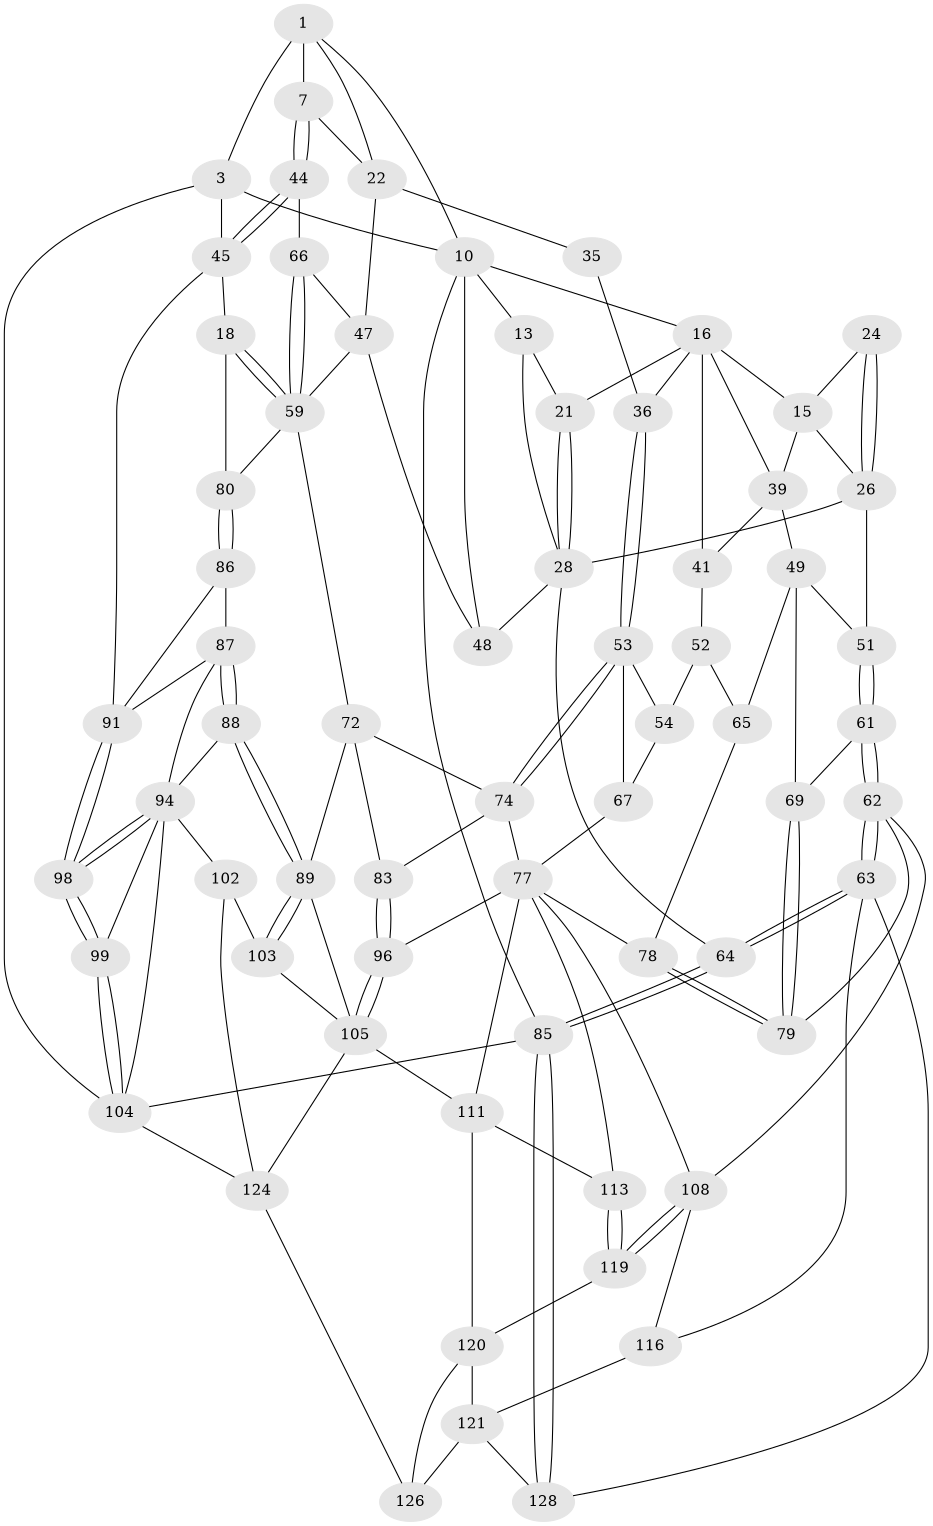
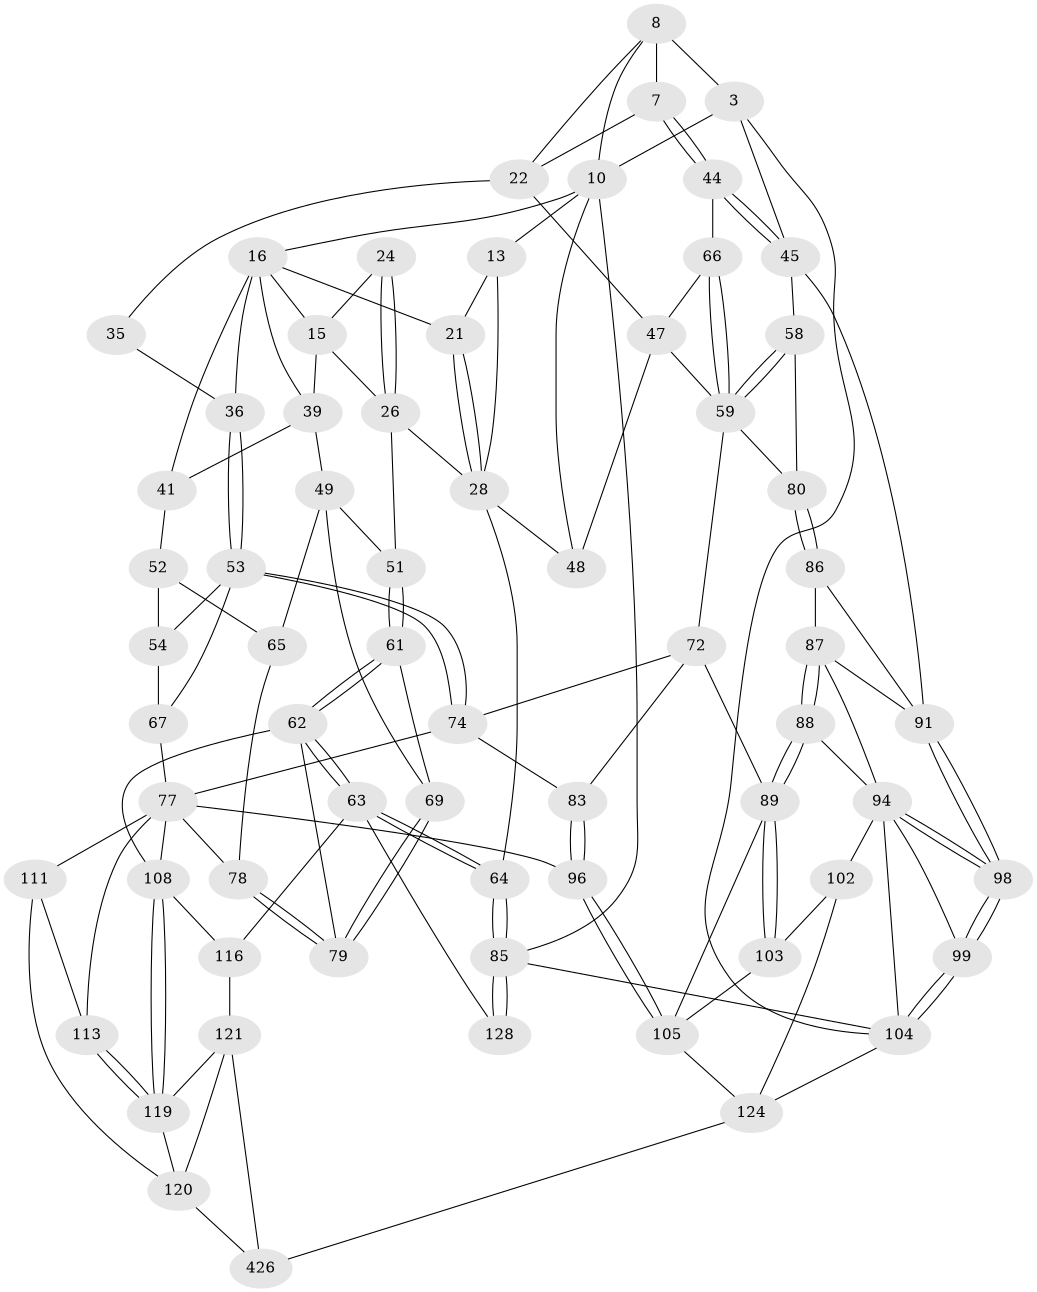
node "1": label "1" -> "8"
node "18": label "18" -> "58"
edge "105" -- "111": removed
edge "121" -- "128": now "121" -- "119"
node "126": label "126" -> "426"
